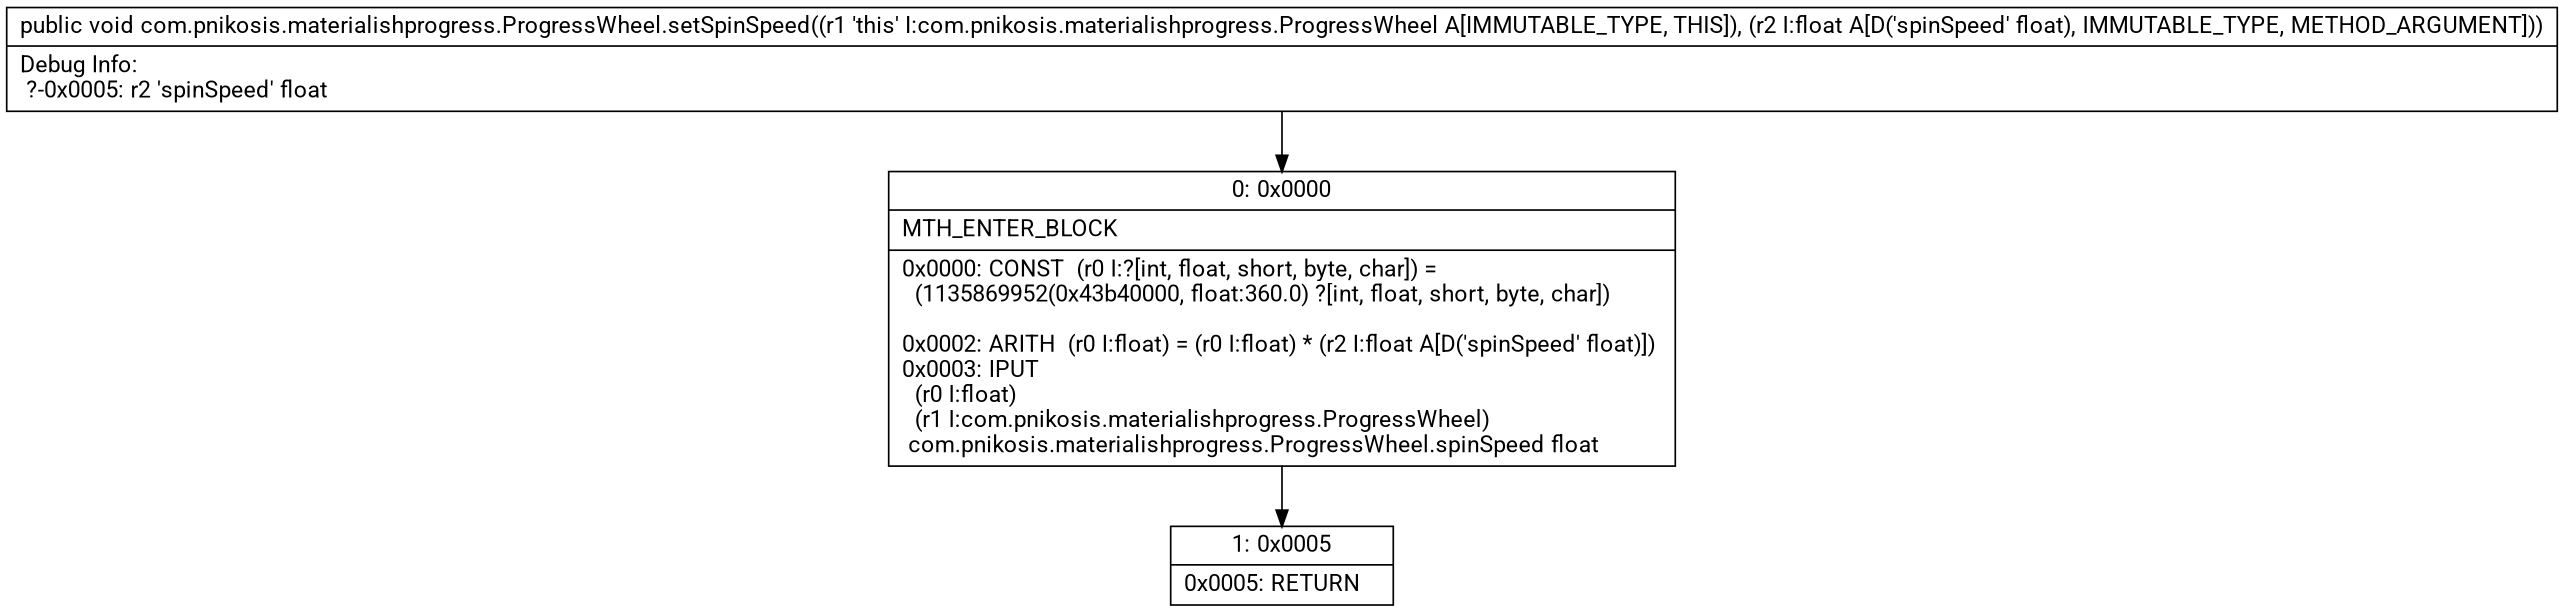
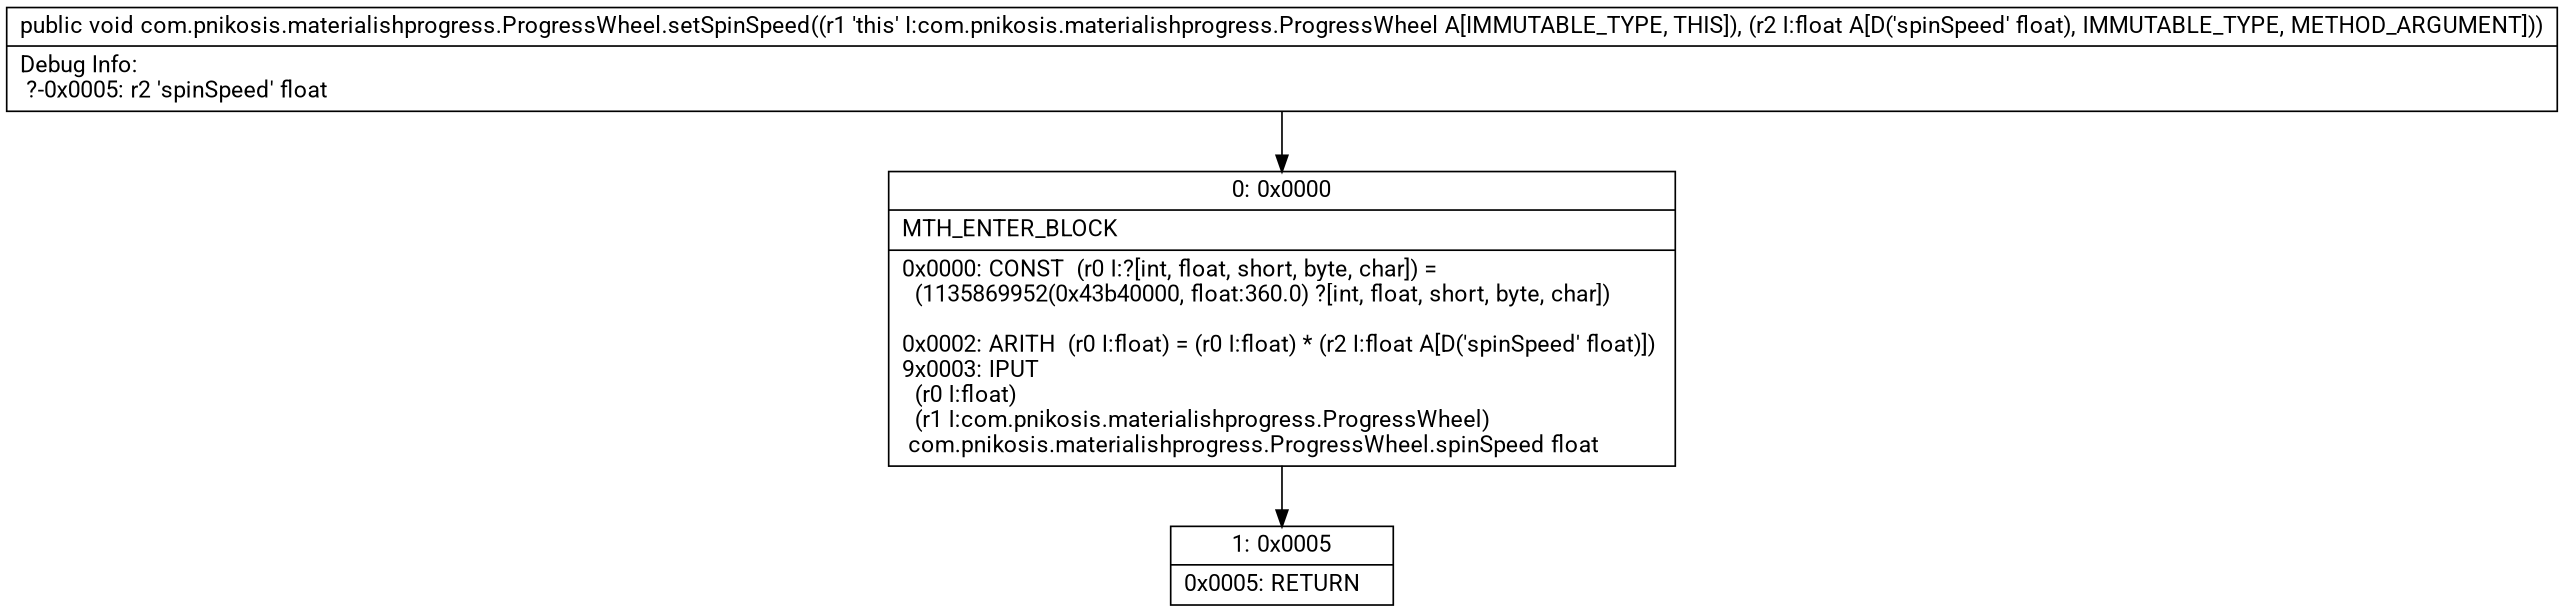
node "0: 0x0000": text "0x0003: IPUT" -> "9x0003: IPUT"
